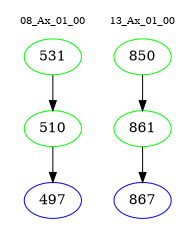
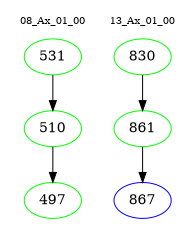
node "850": label "850" -> "830"
node "497": color blue -> green
